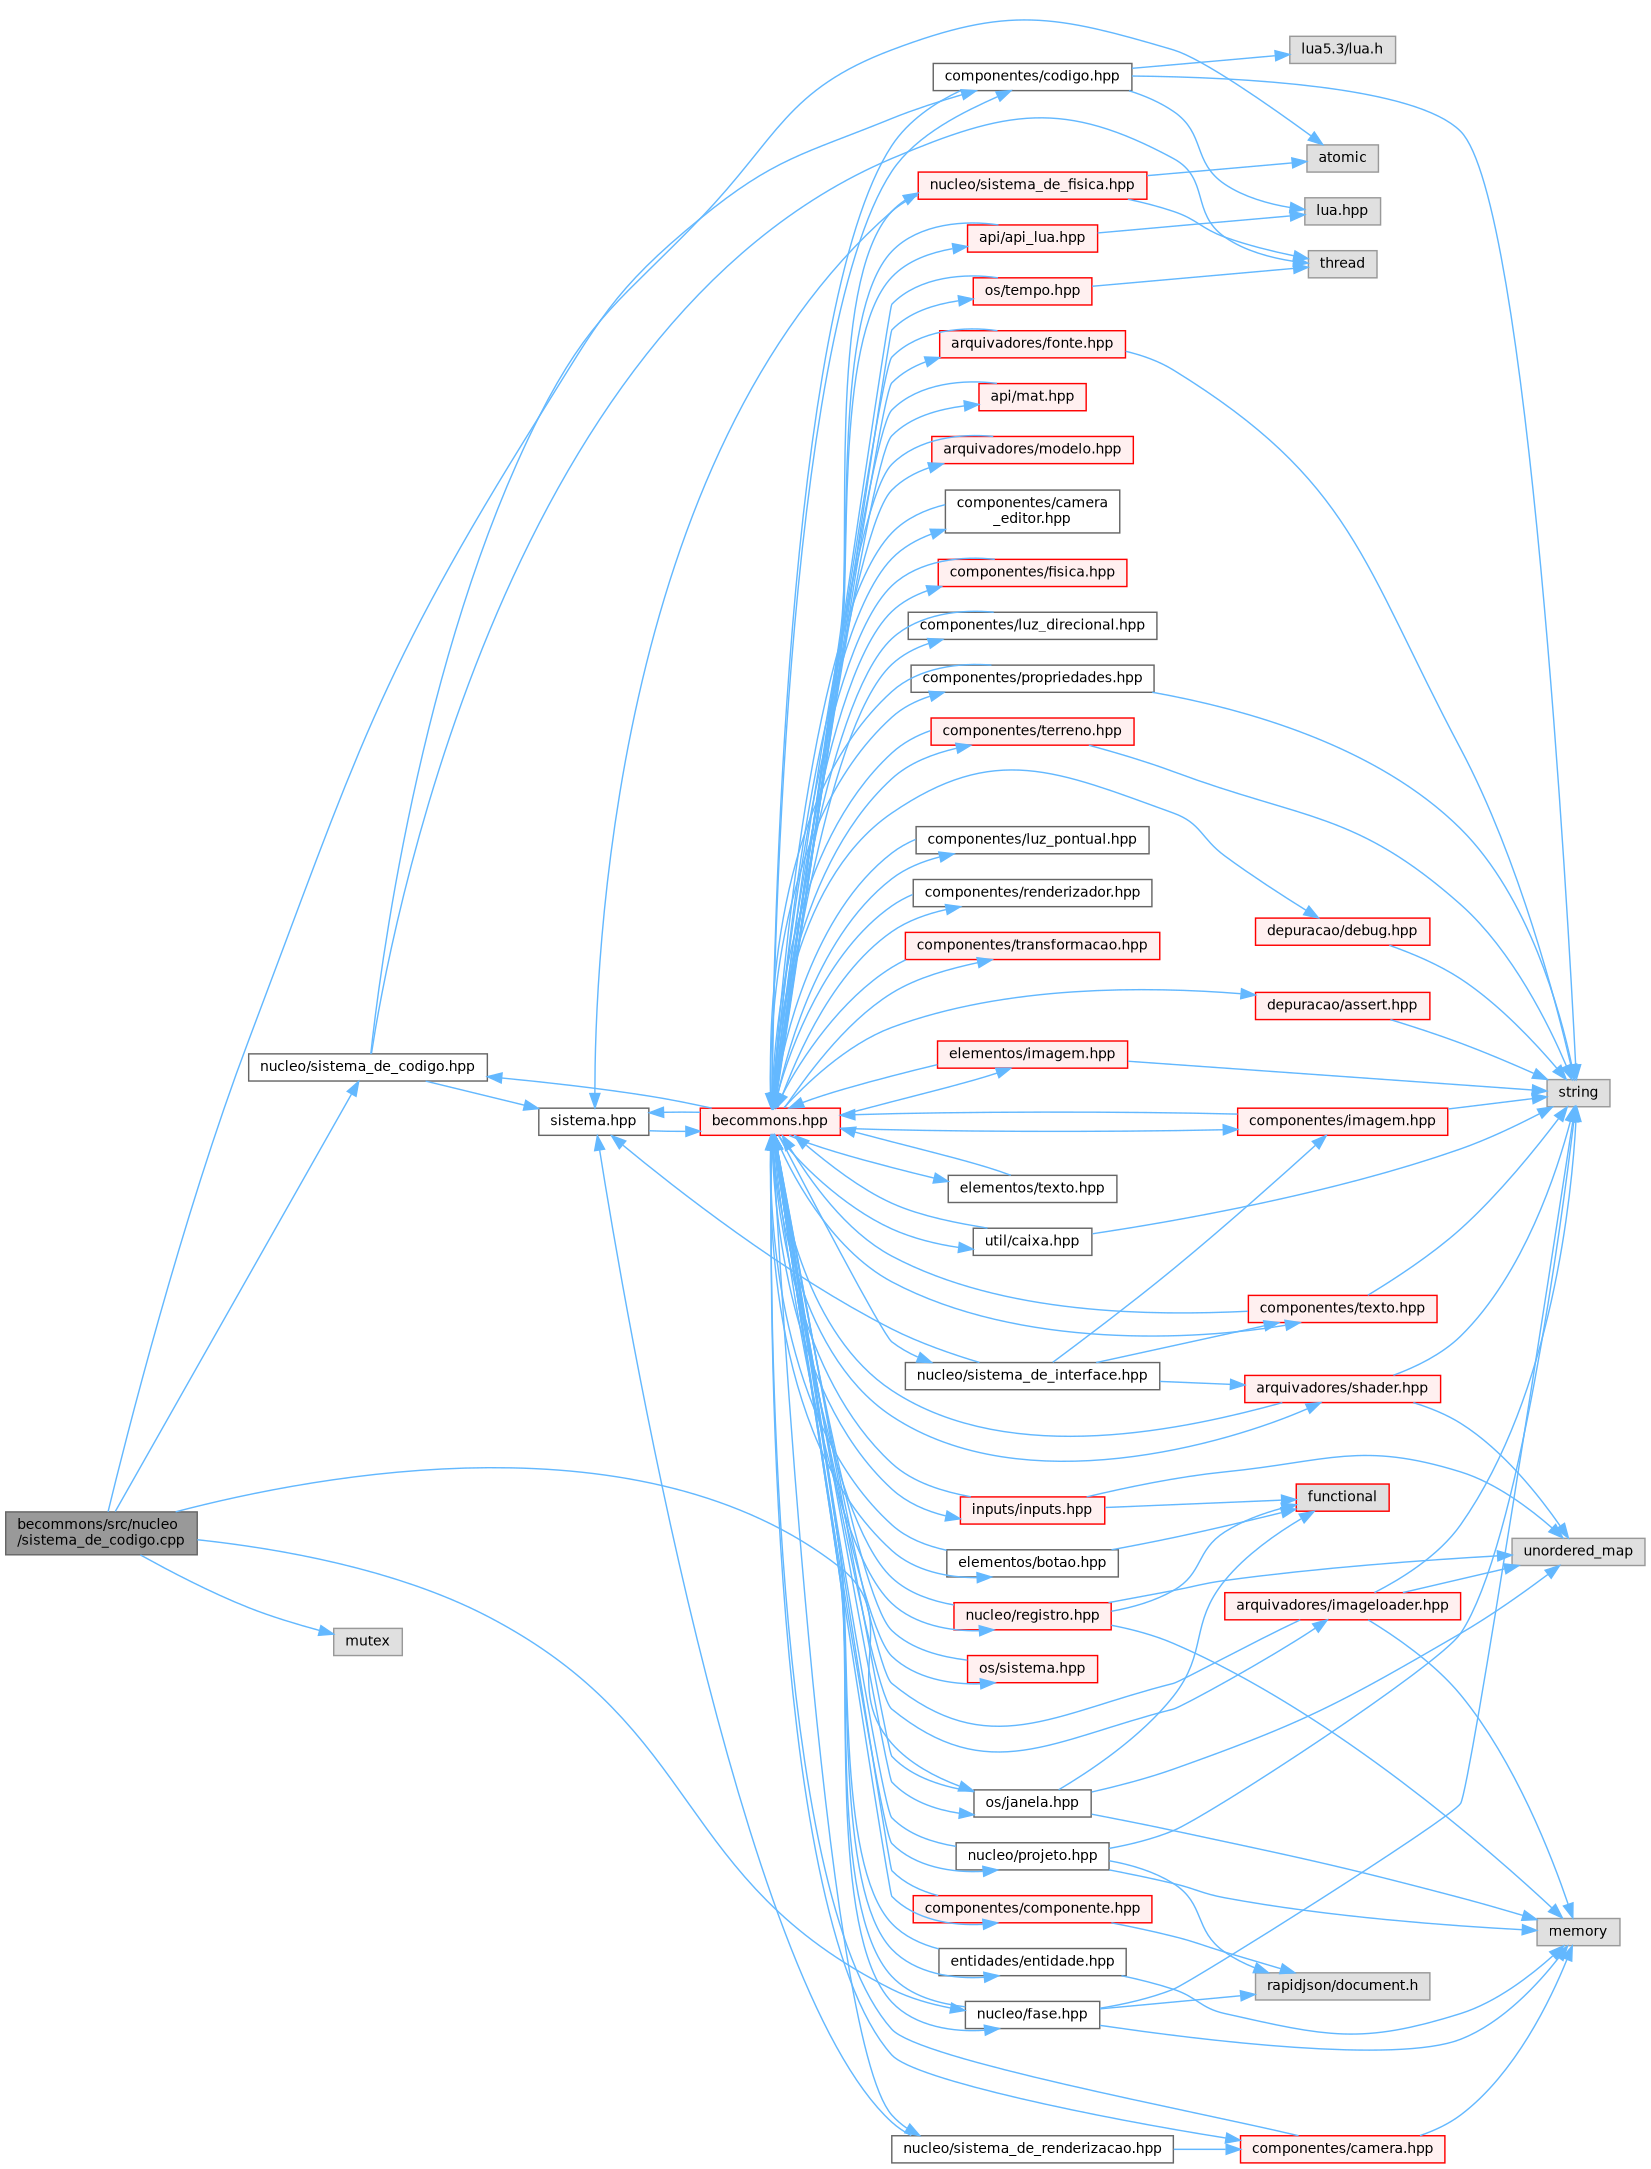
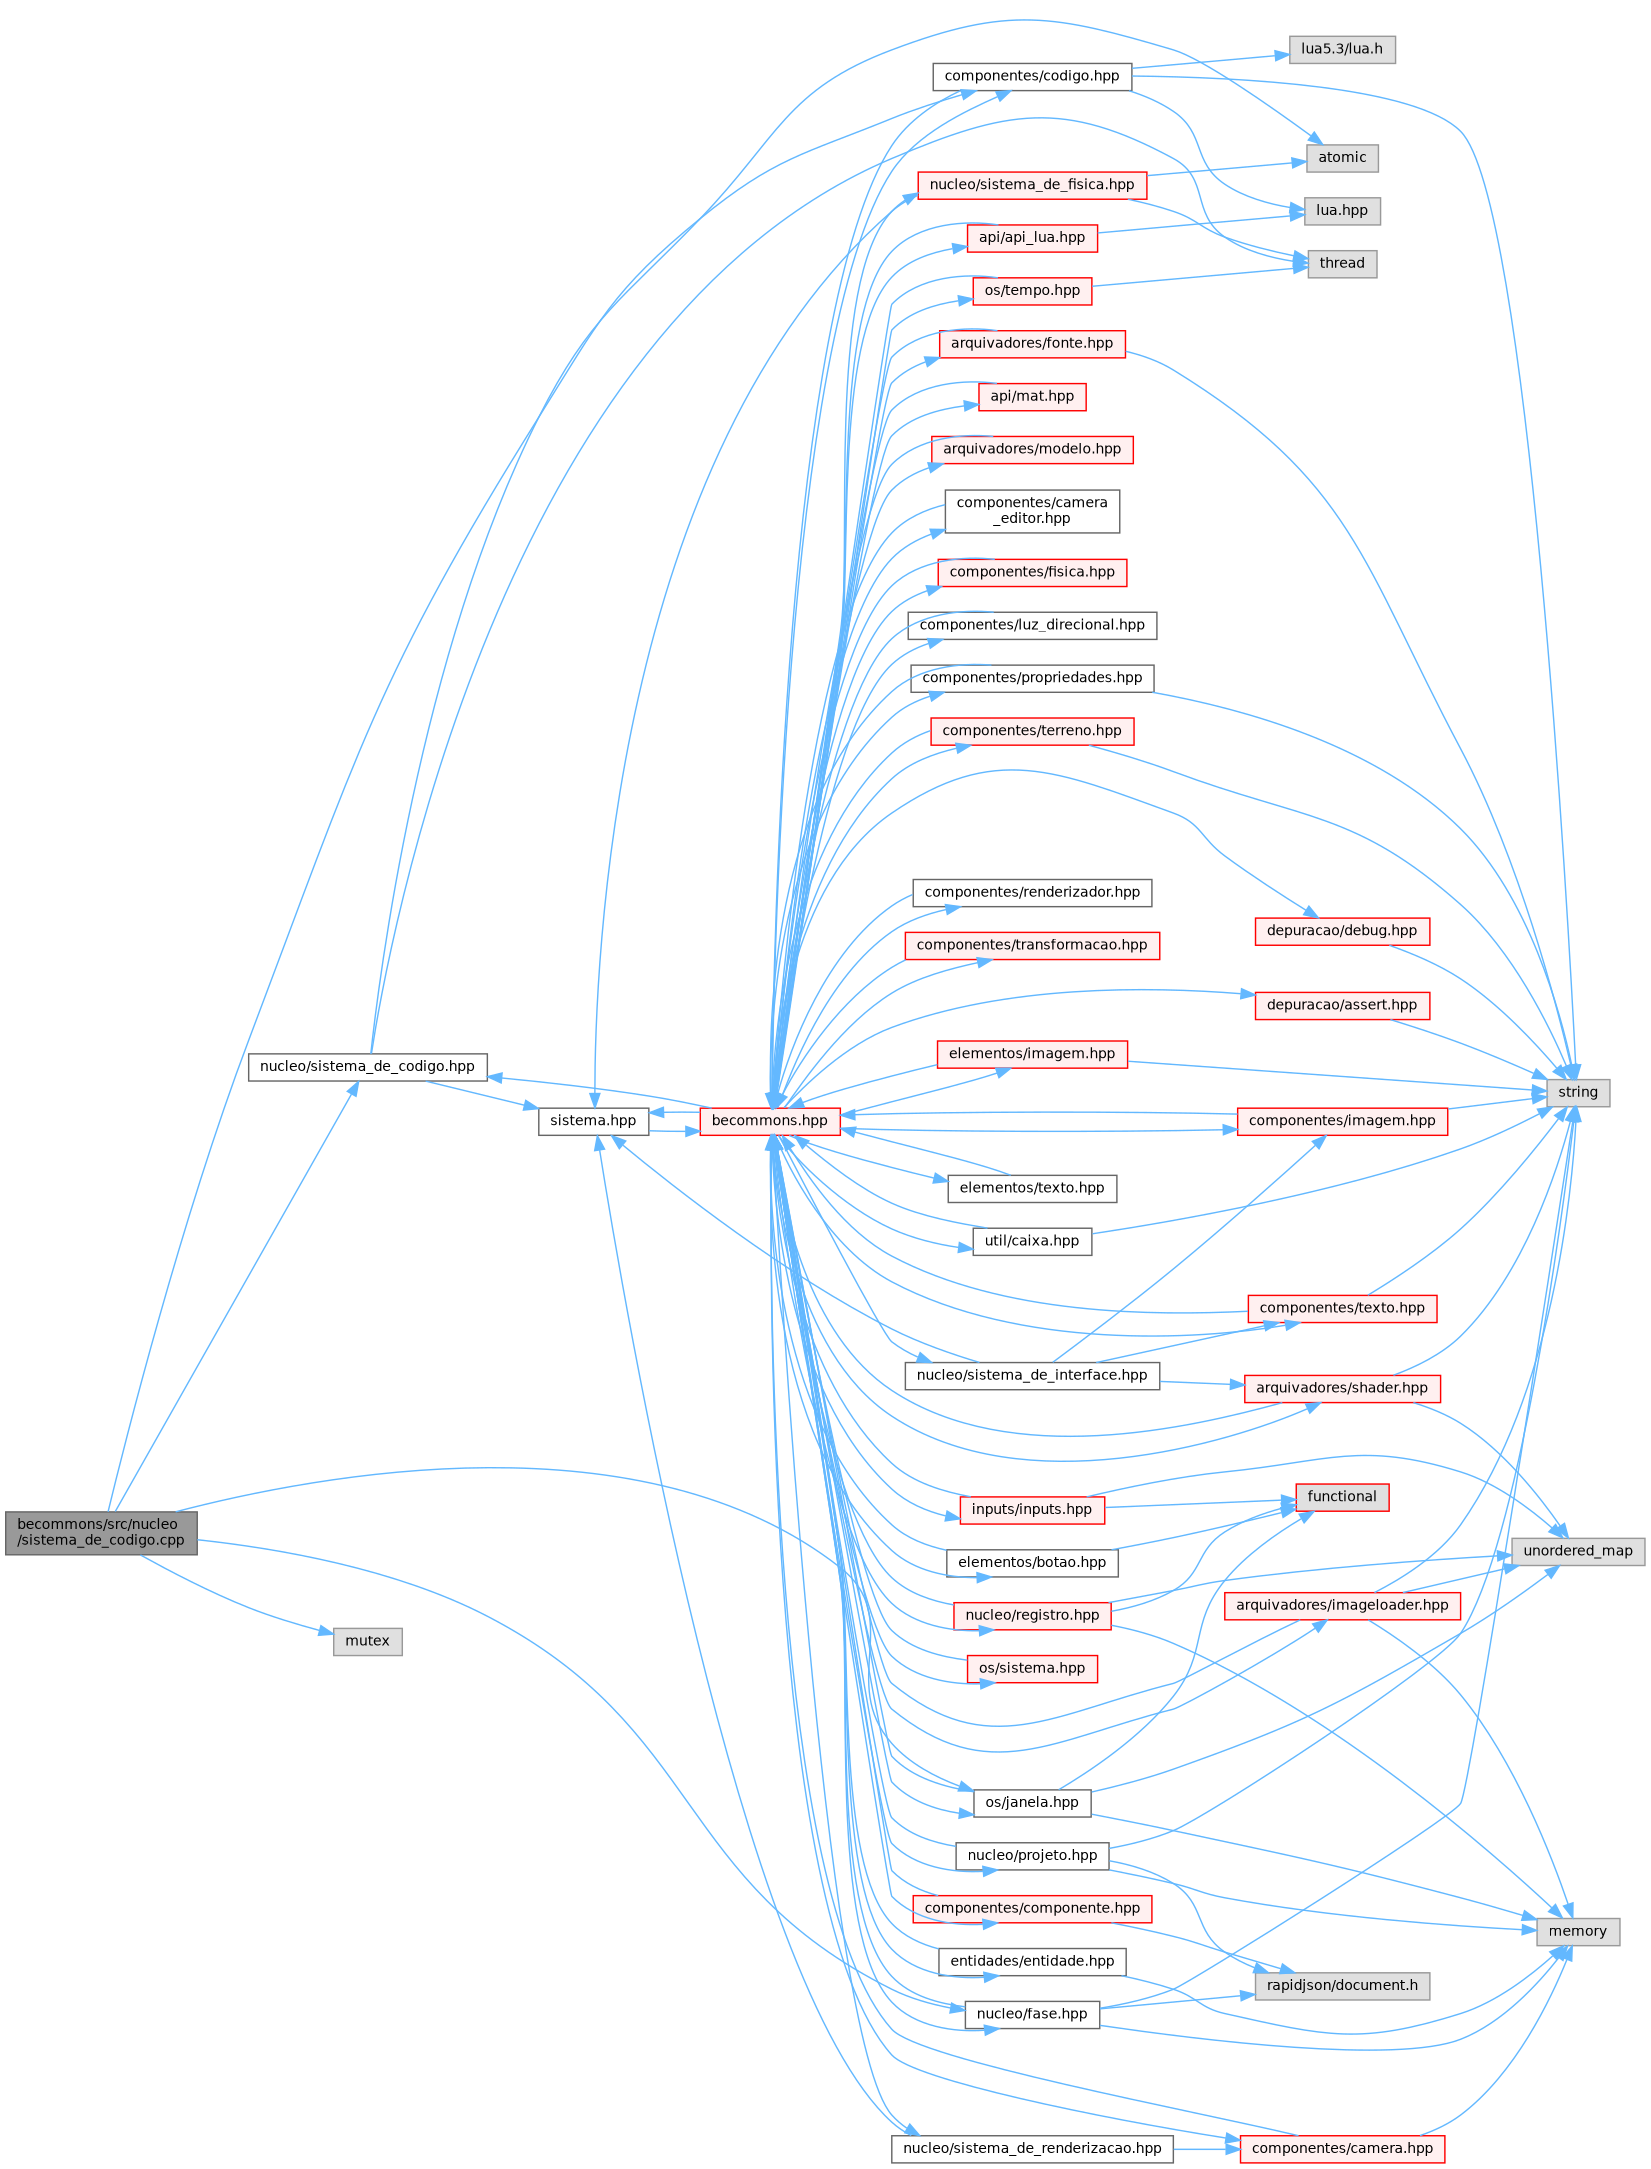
node "componentes/luz_pontual.hpp": removed
